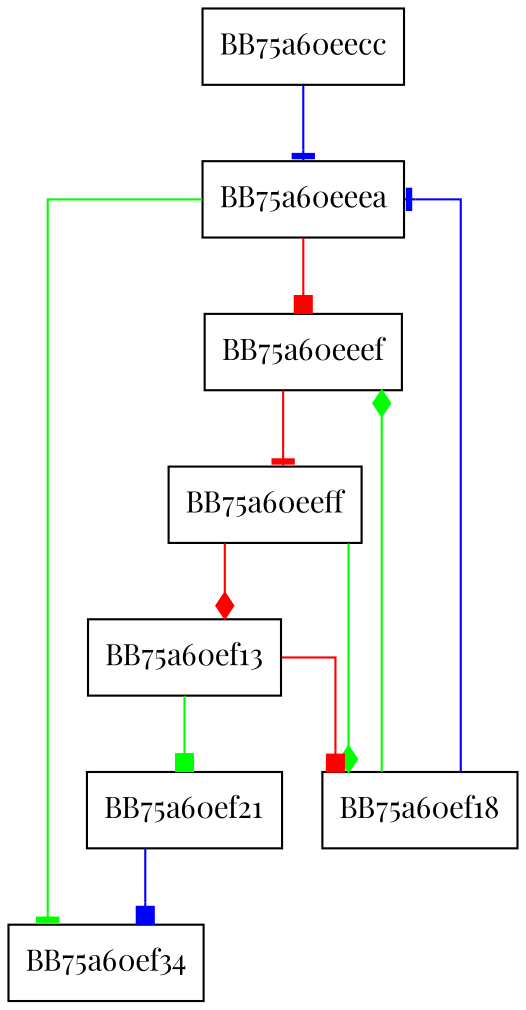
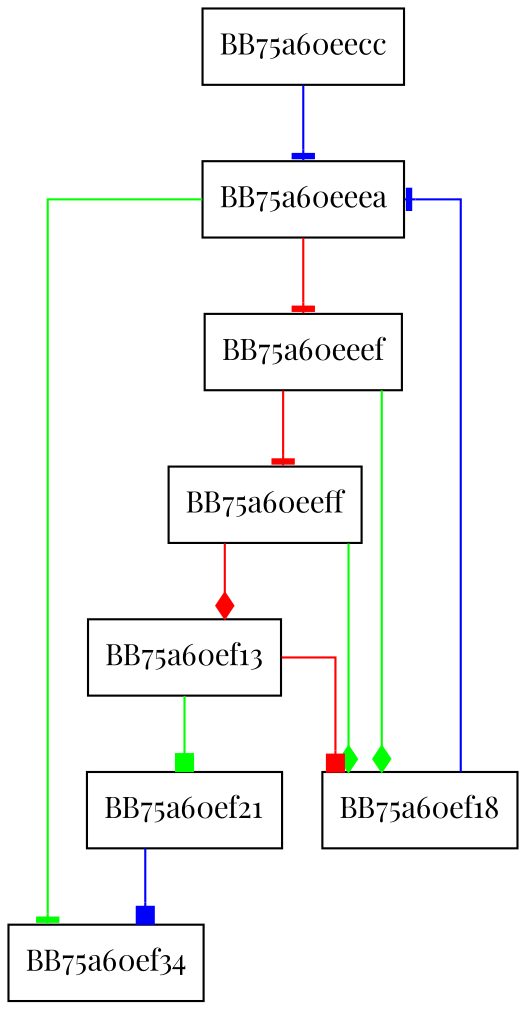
edge "BB75a60eeea" -> "BB75a60eeef": arrowhead box -> tee
edge "BB75a60ef18" -> "BB75a60eeef": reversed
